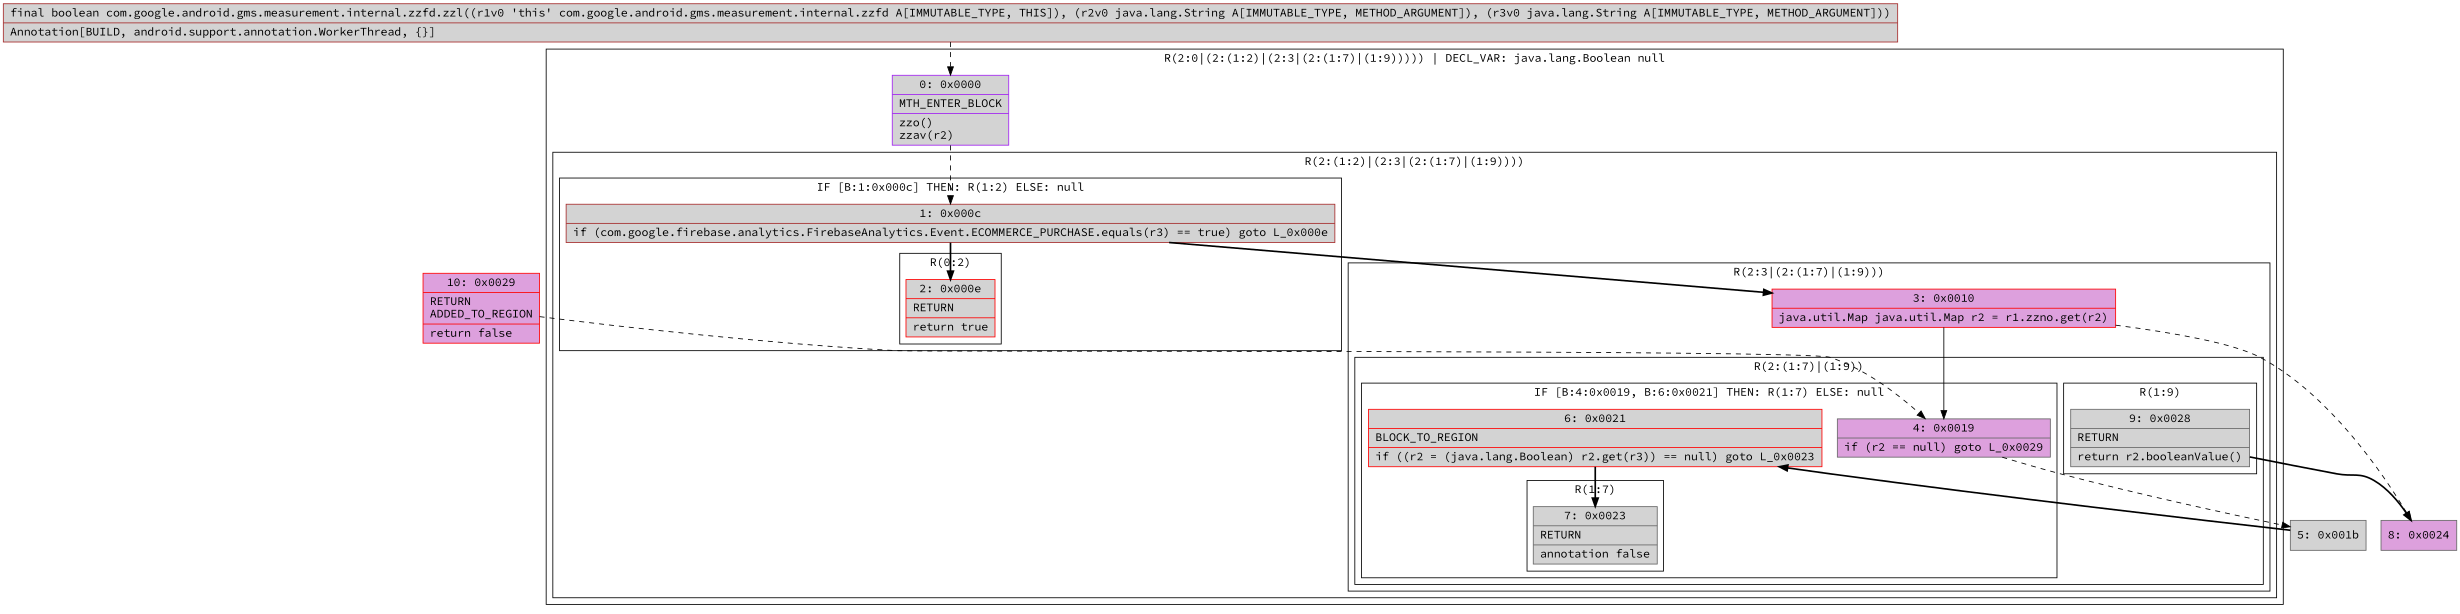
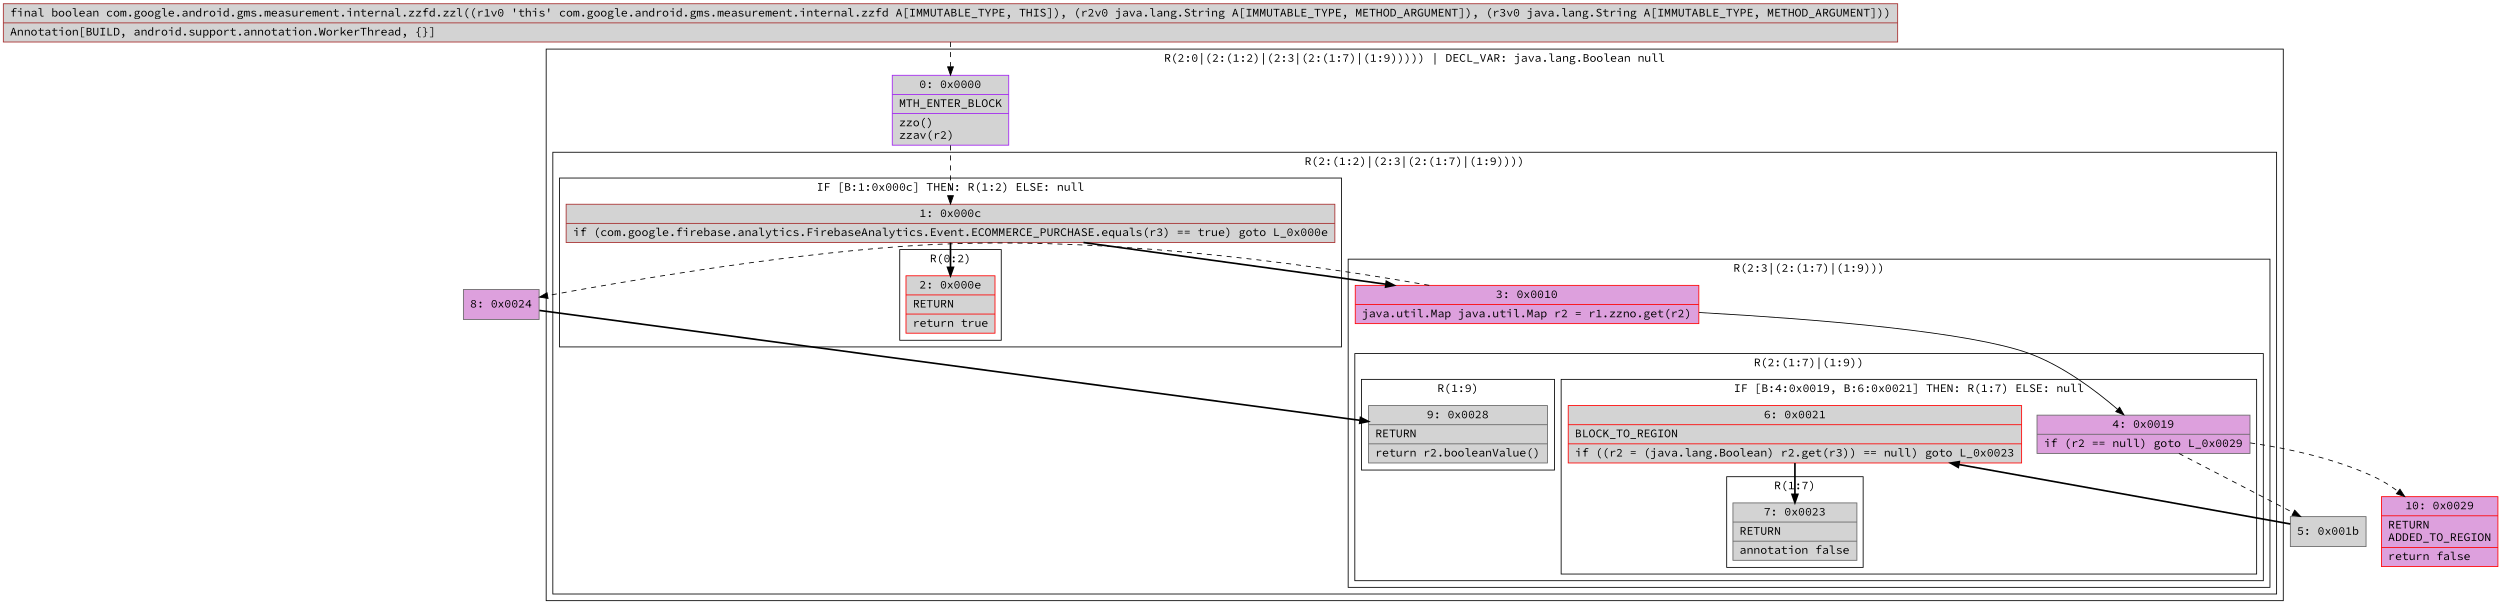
edge "10: 0x0029" -> "4: 0x0019": reversed
edge "9: 0x0028" -> "8: 0x0024": reversed
